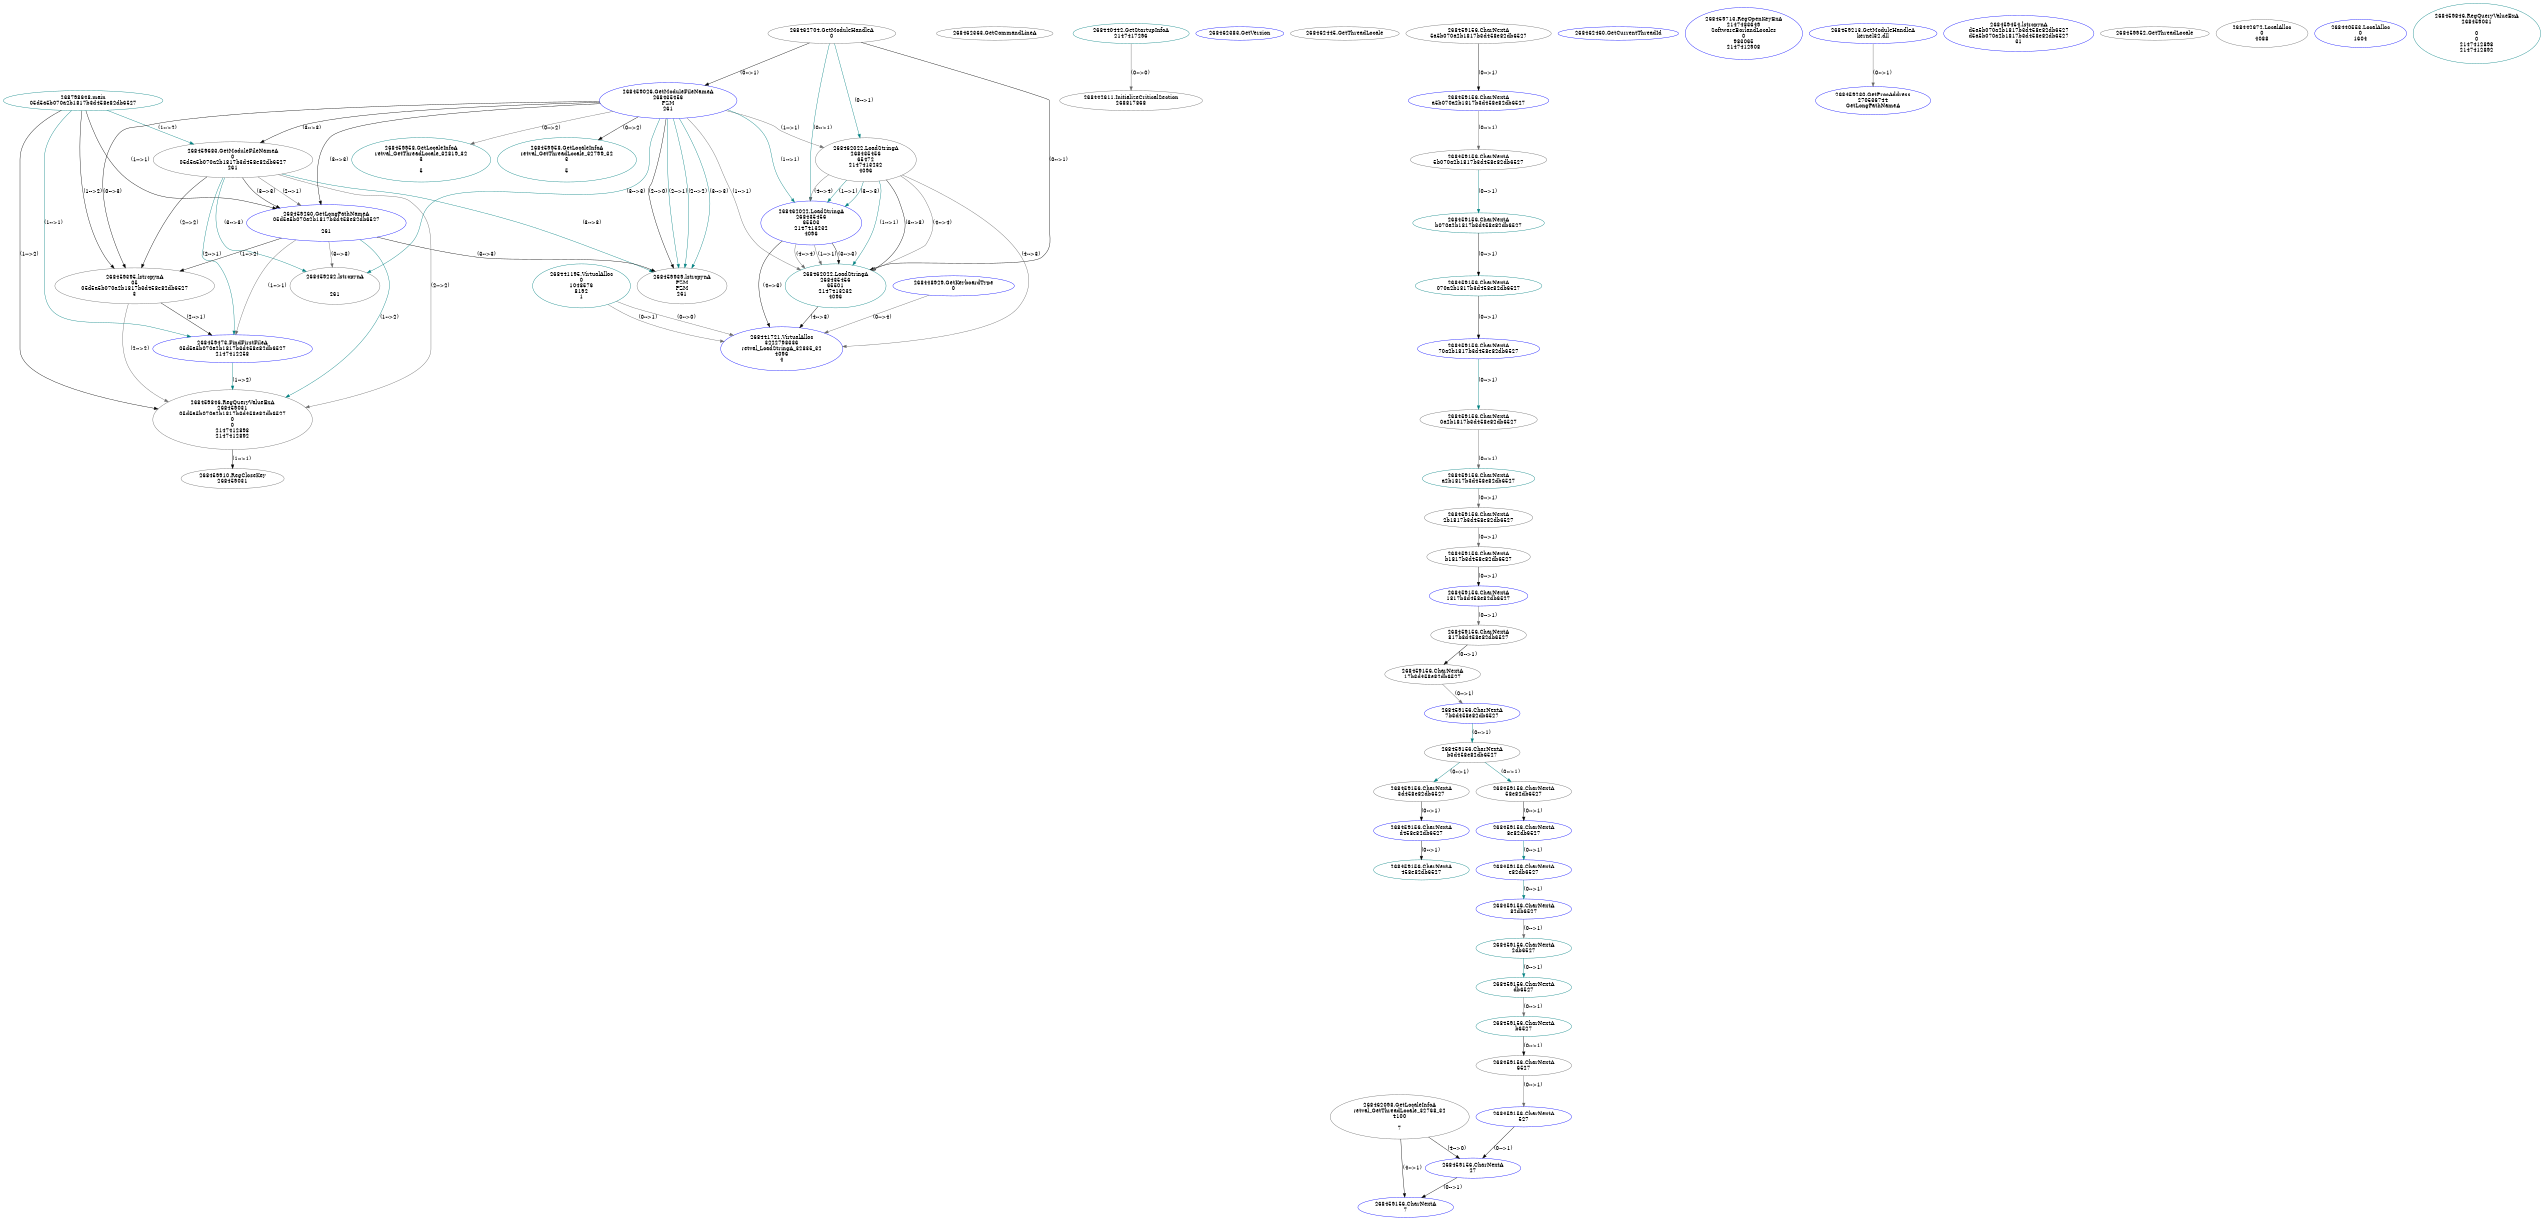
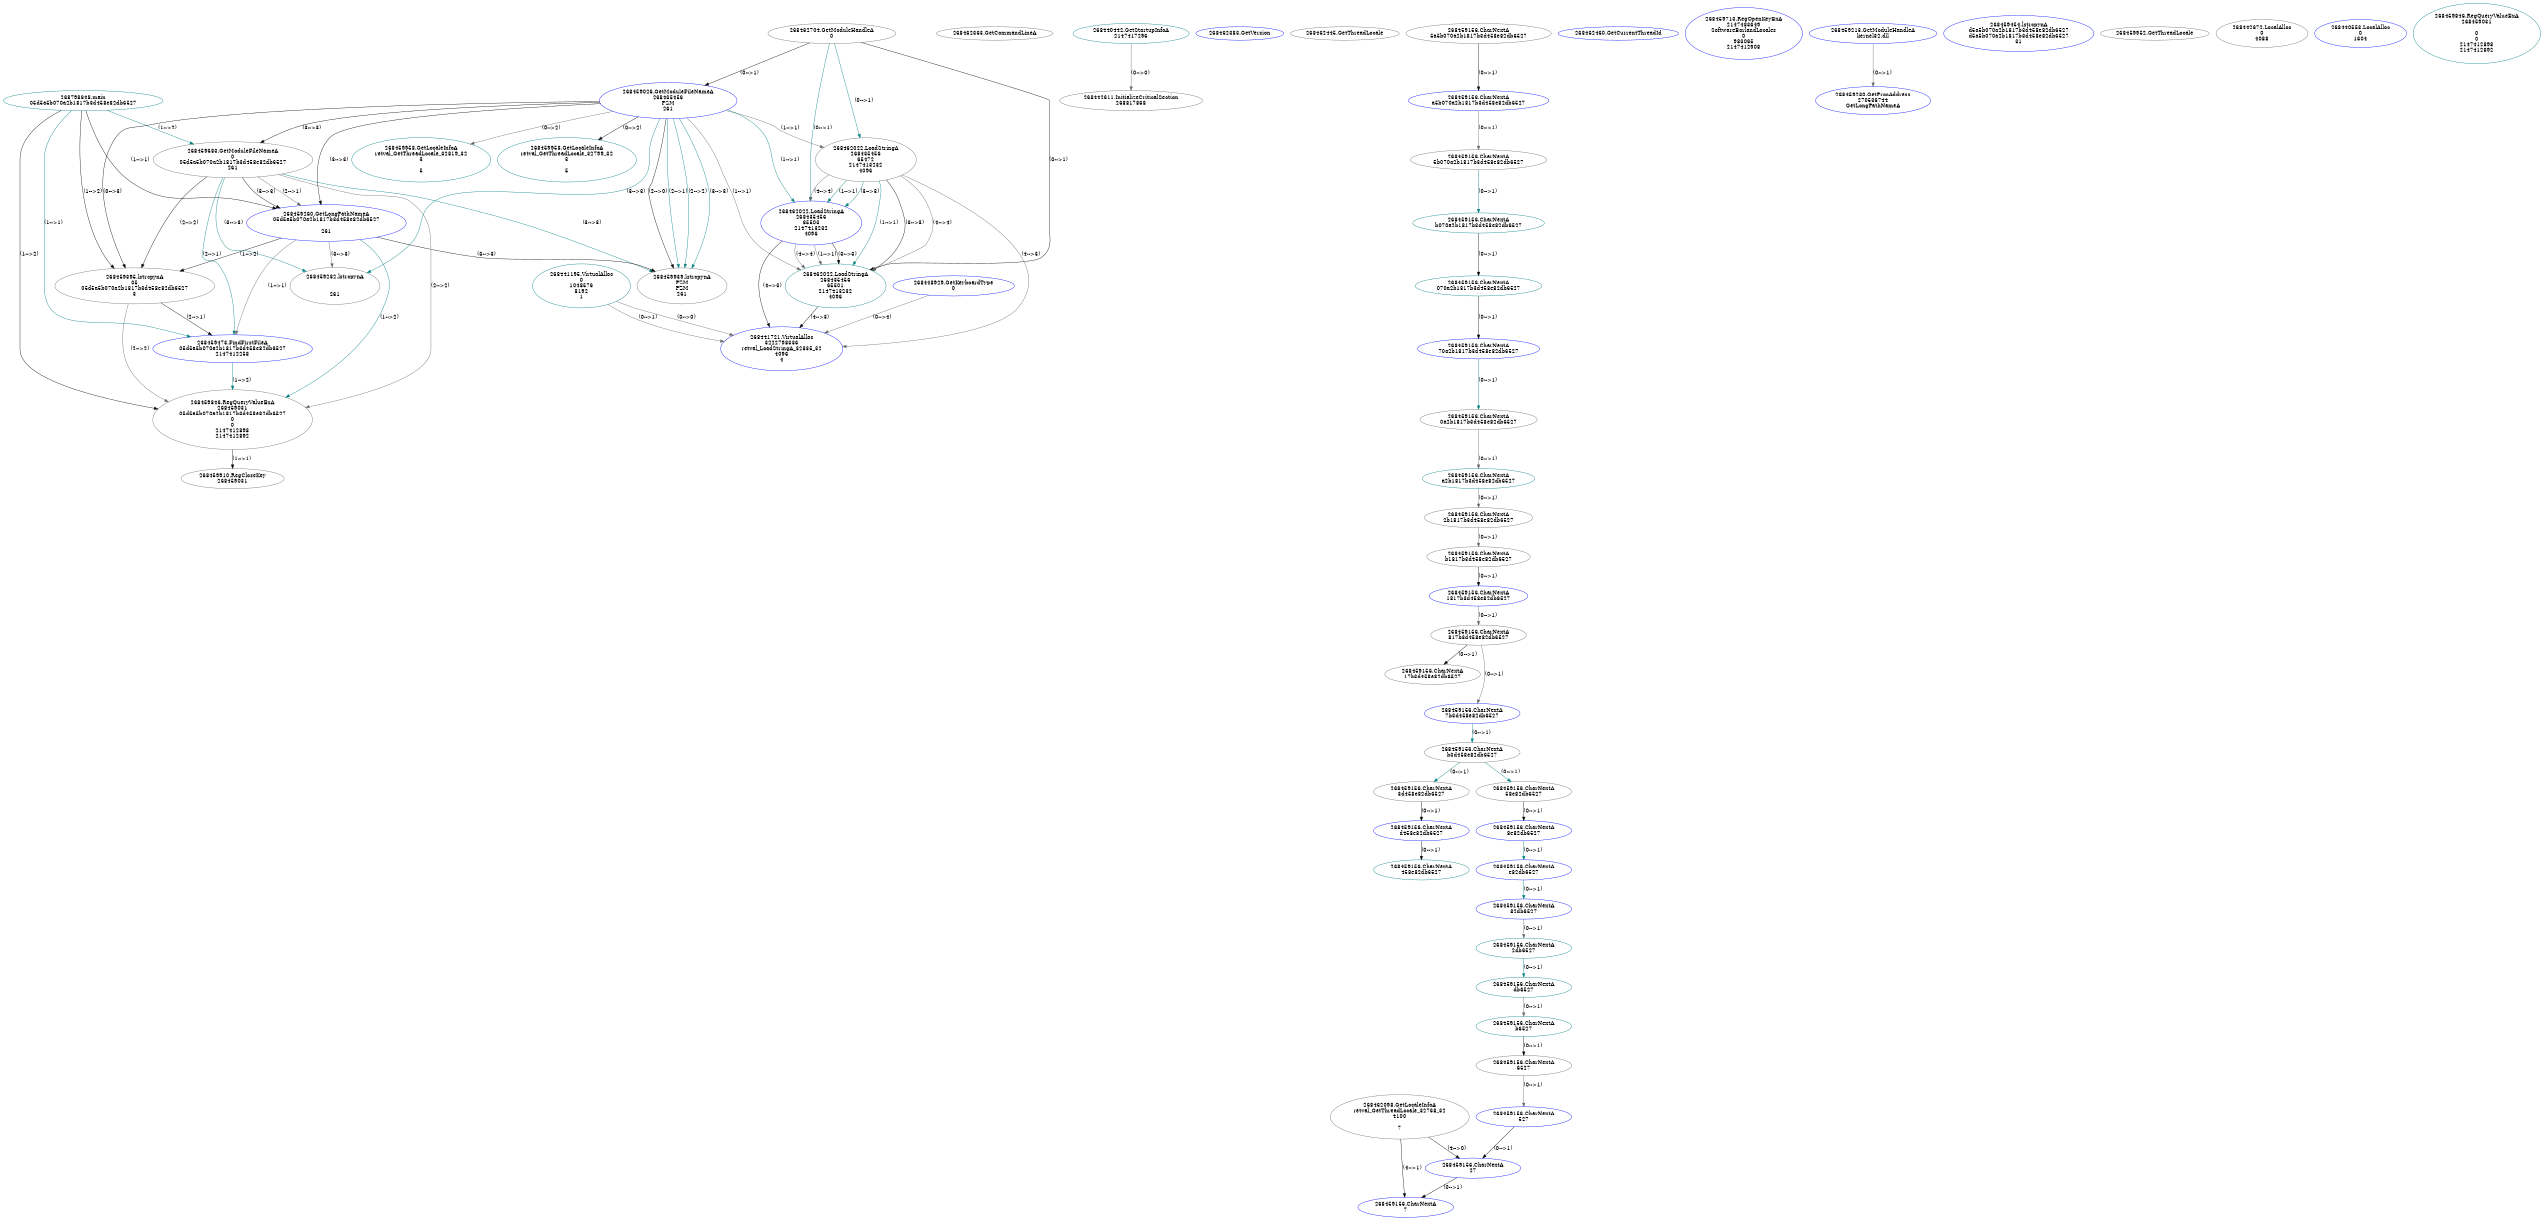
edge "268459156.CharNextA 17b3d458e82db6527" -> "268459156.CharNextA 7b3d458e82db6527": now "268459156.CharNextA 817b3d458e82db6527" -> "268459156.CharNextA 7b3d458e82db6527"
